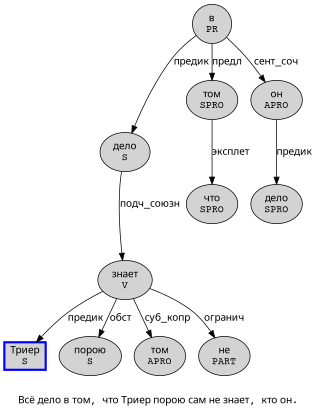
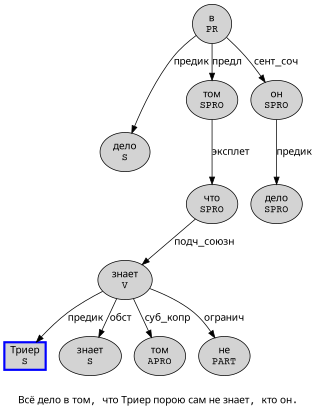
node "он APRO": label "он APRO" -> "он SPRO"
edge "дело S" -> "знает V": now "что SPRO" -> "знает V"
node "порою S": label "порою S" -> "знает S"
